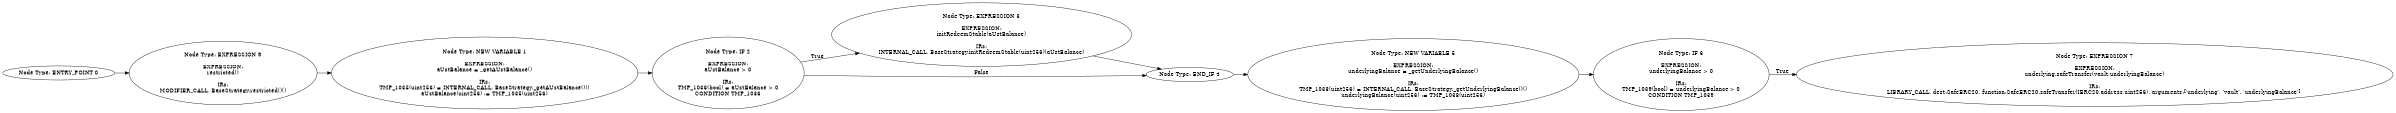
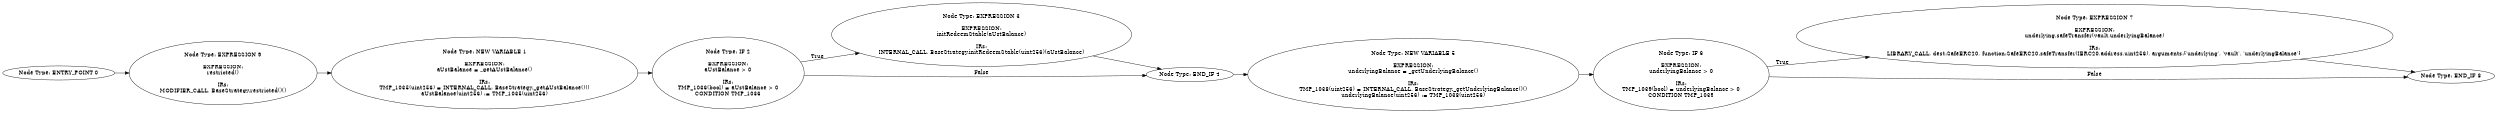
node "Node Type: END_IF 8": added
